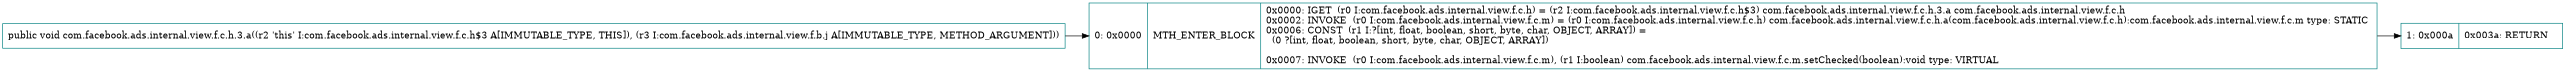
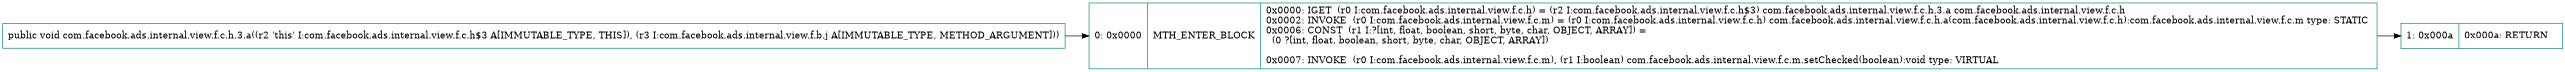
node "1: 0x000a": text "0x003a: RETURN" -> "0x000a: RETURN"
